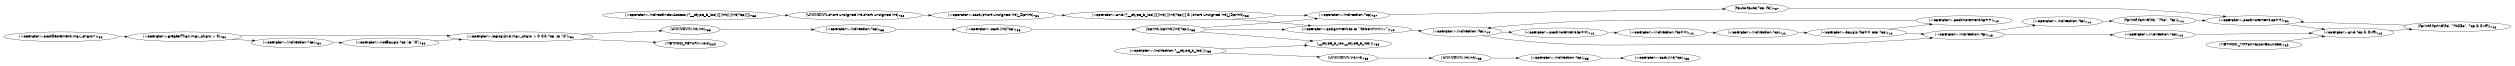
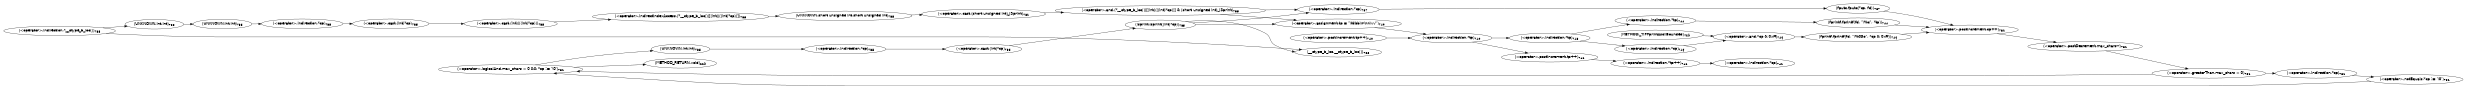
node "(<operator>.cast,(int)(((int)*cp)))": added
edge "(<operator>.postIncrement,cp++)" -> "(<operator>.and,*cp & 0xff)": now "(<operator>.postIncrement,cp++)" -> "(<operator>.postDecrement,max_chars--)"
node "(<operator>.equals,*tp++ == *cp)": removed
